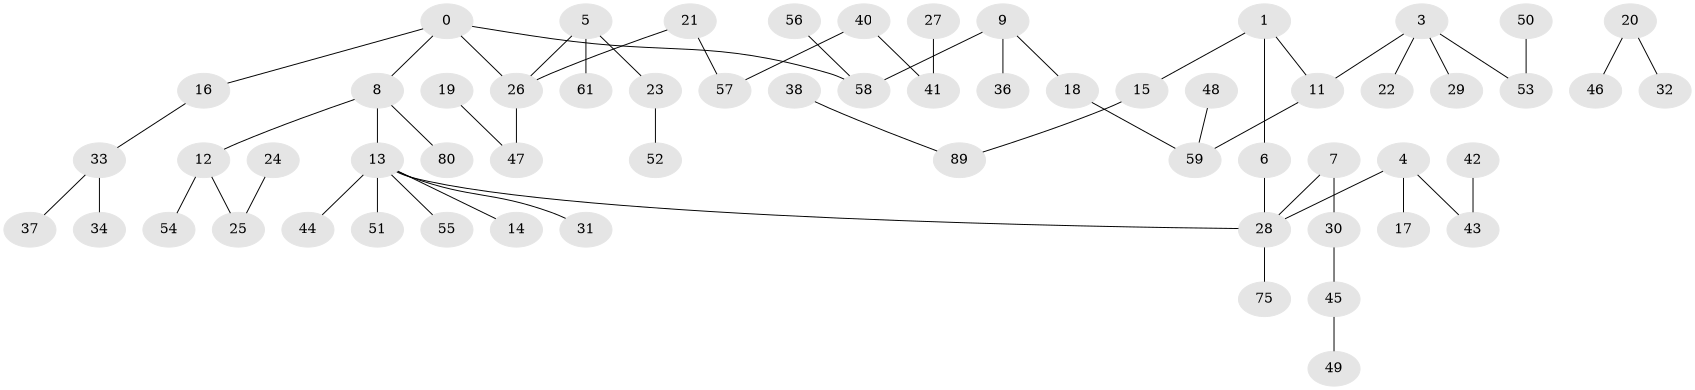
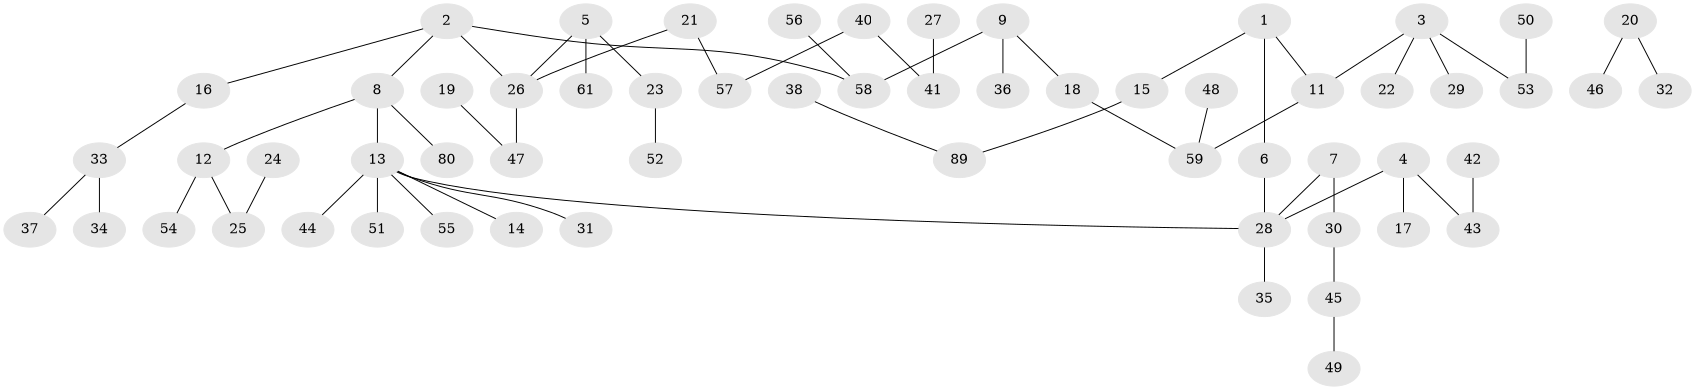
node "0": label "0" -> "2"
node "75": label "75" -> "35"
